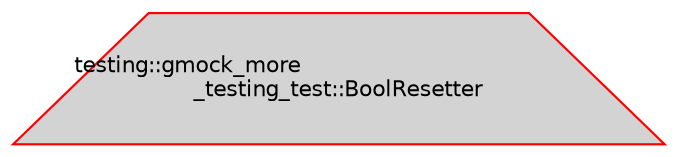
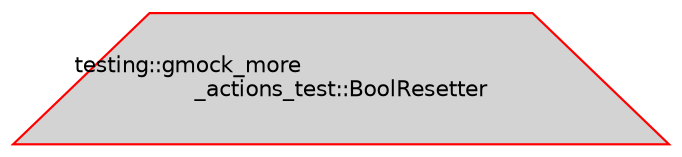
node "testing::gmock_more _testing_test::BoolResetter": label "testing::gmock_more _testing_test::BoolResetter" -> "testing::gmock_more _actions_test::BoolResetter"
